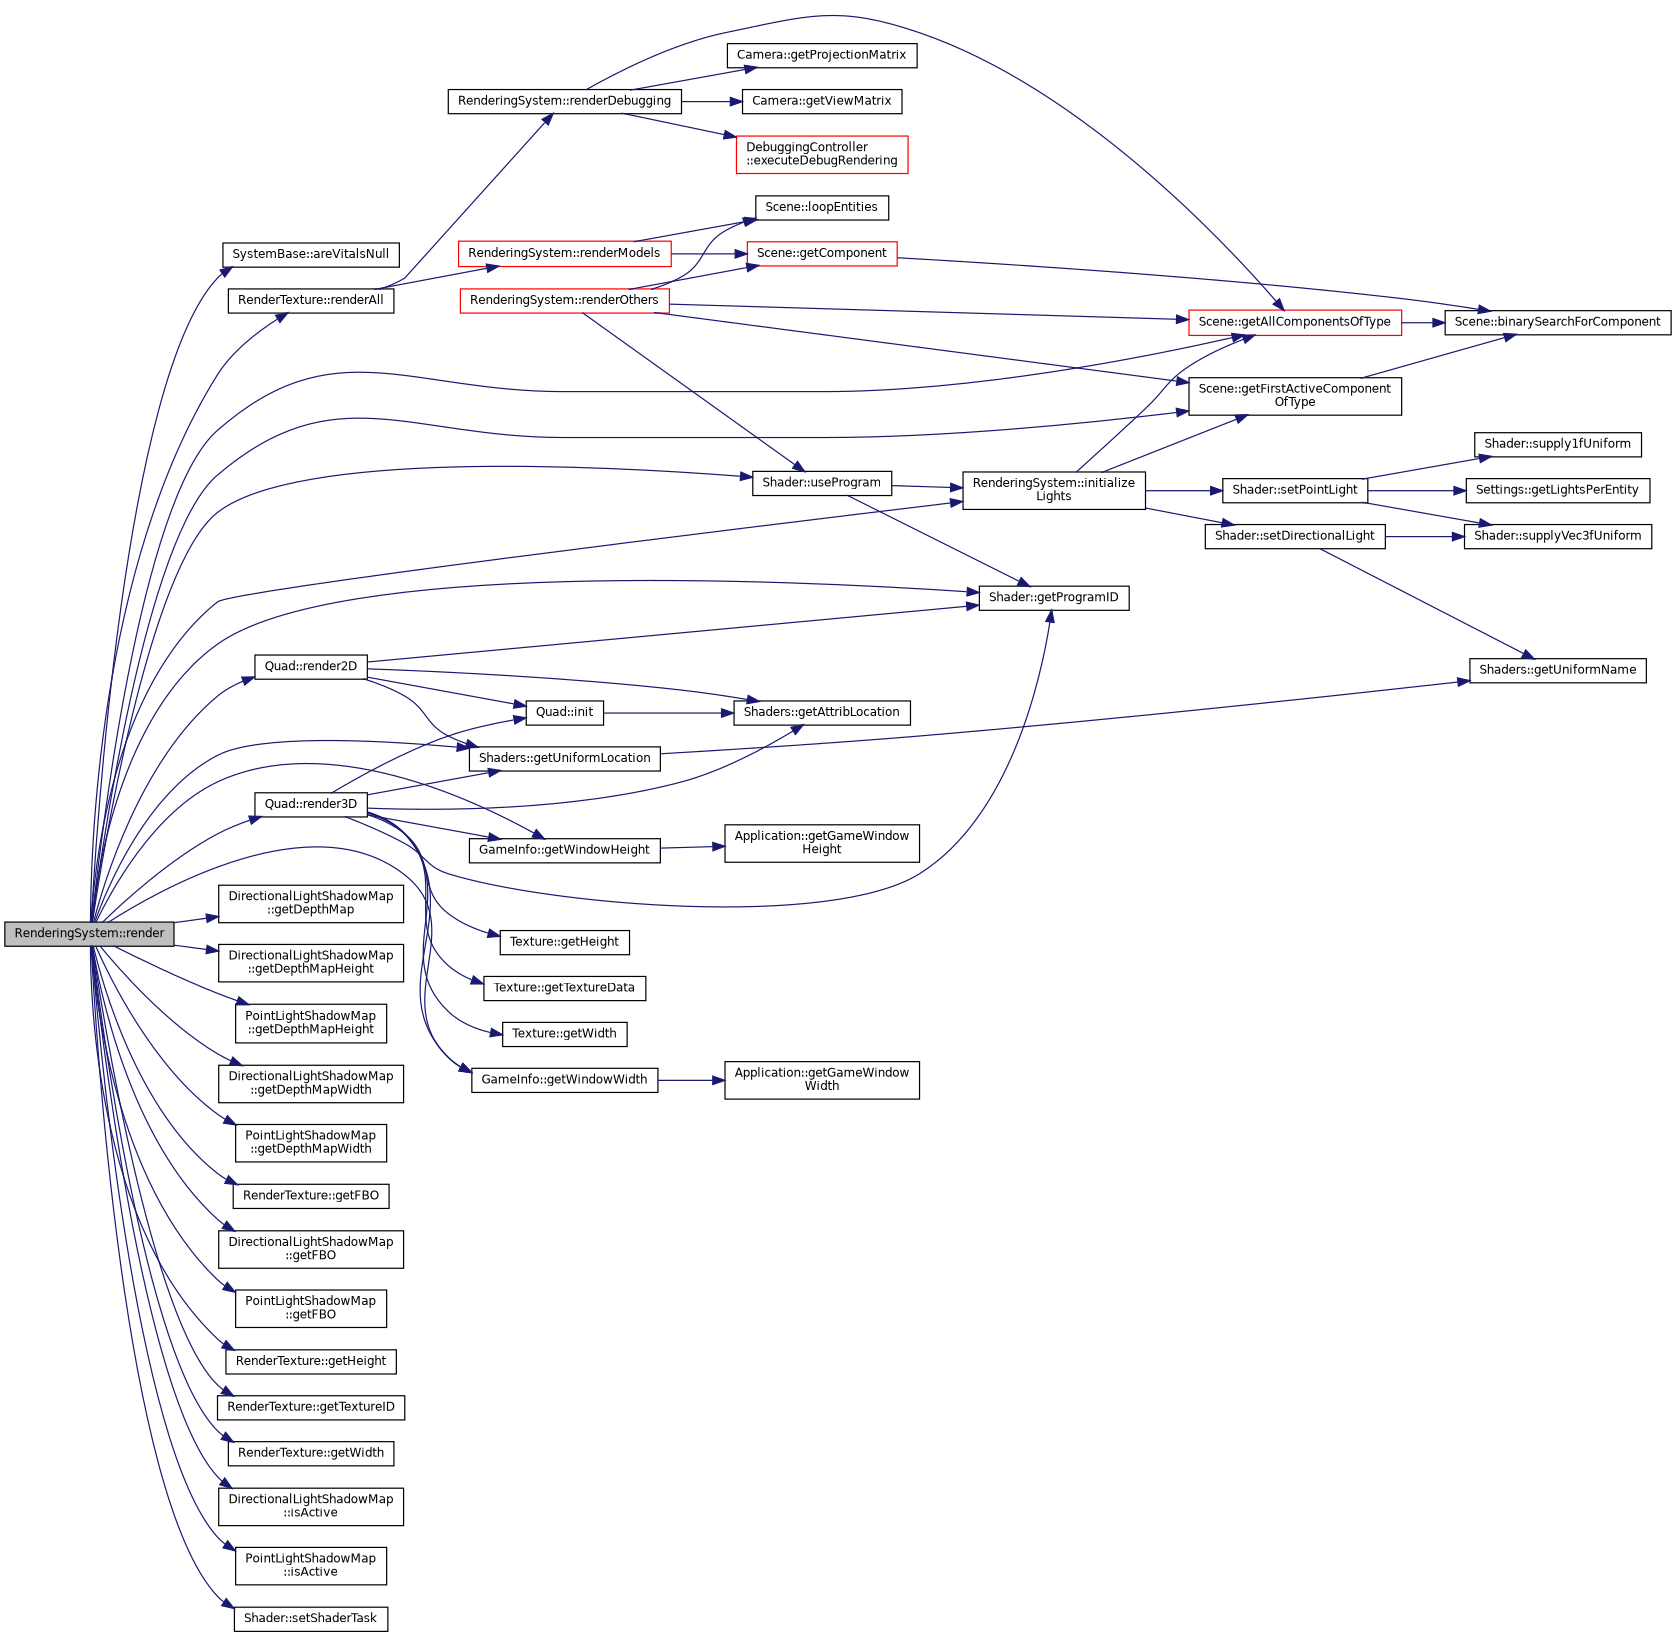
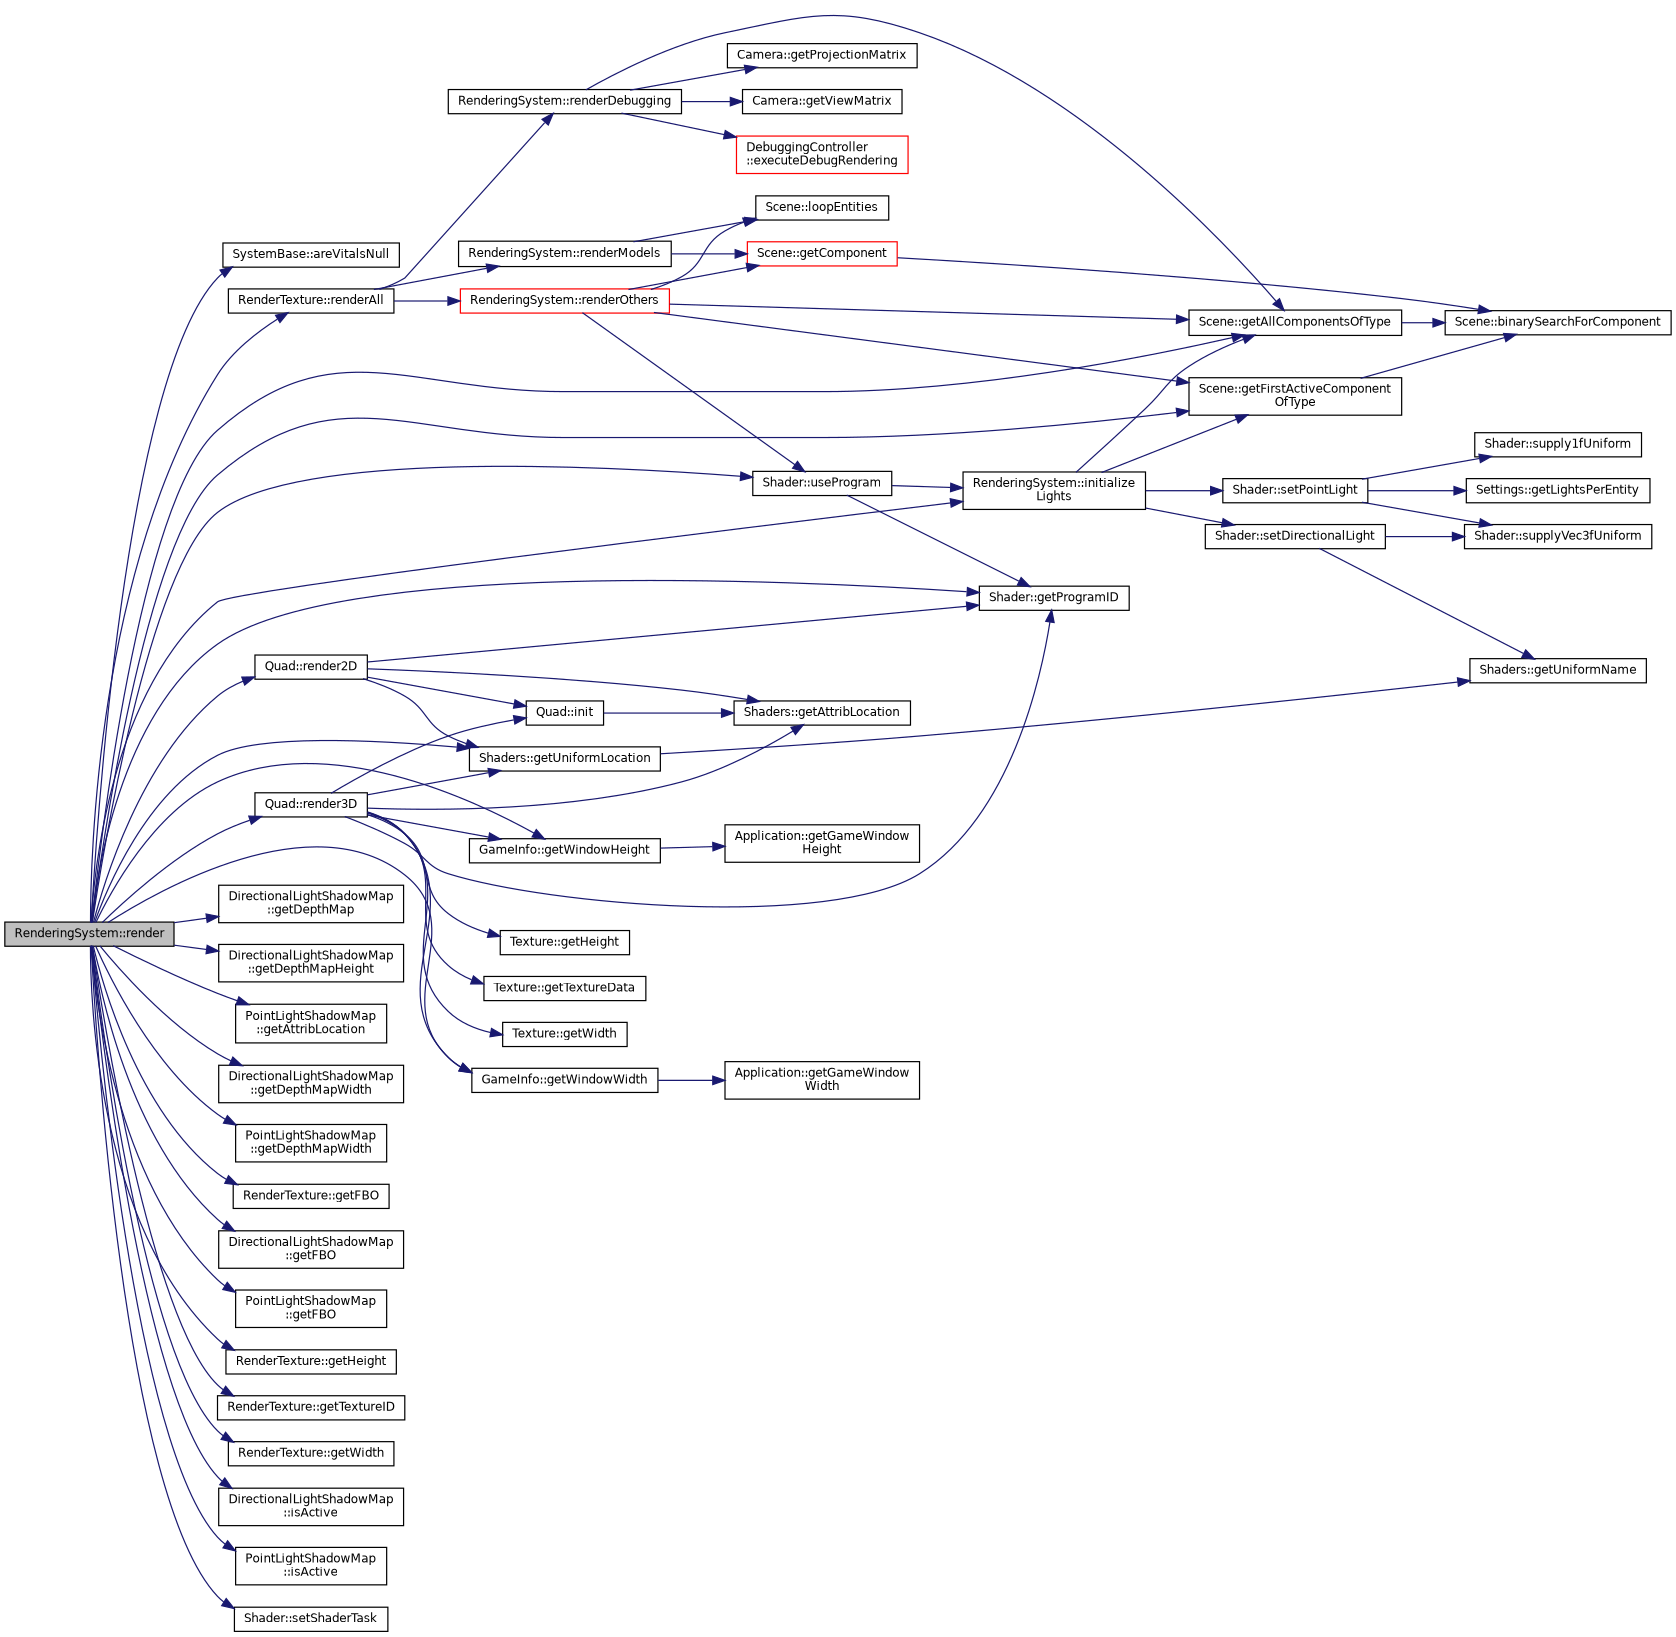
node "RenderingSystem::renderModels": color red -> black
edge "RenderTexture::renderAll" -> "RenderingSystem::renderOthers": added
node "Scene::getAllComponentsOfType": color red -> black
node "PointLightShadowMap ::getDepthMapHeight": label "PointLightShadowMap ::getDepthMapHeight" -> "PointLightShadowMap ::getAttribLocation"
